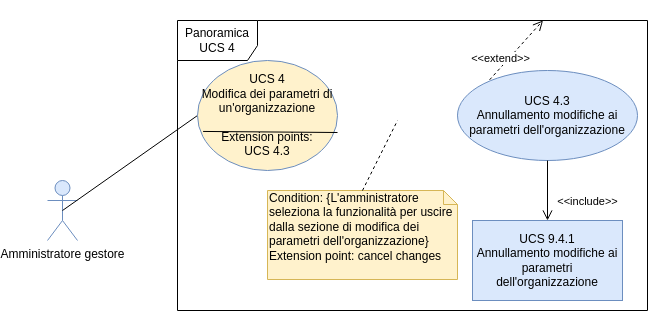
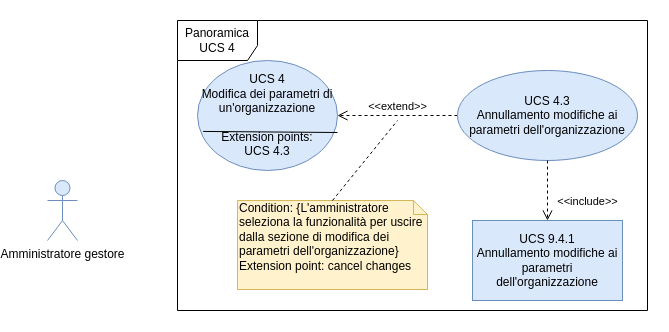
edge "UCS 4.3 Annullamento modifiche ai parametri dell'organizzazione" -> "Panoramica UCS 4": now "UCS 4.3 Annullamento modifiche ai parametri dell'organizzazione" -> "UCS 4 Modifica dei parametri di un'organizzazione Extension points: UCS 4.3"
node "UCS 4 Modifica dei parametri di un'organizzazione Extension points: UCS 4.3": fillcolor #fff2cc -> #dae8fc
edge "UCS 4 Modifica dei parametri di un'organizzazione Extension points: UCS 4.3" -- "Amministratore gestore": removed
edge "UCS 4.3 Annullamento modifiche ai parametri dell'organizzazione" -> "UCS 9.4.1 Annullamento modifiche ai parametri dell'organizzazione": style solid -> dashed
node "Condition: {L'amministratore seleziona la funzionalità per uscire dalla sezione di modifica dei parametri dell'organizzazione} Extension point: cancel changes": moved (363, 235) -> (333, 245)
